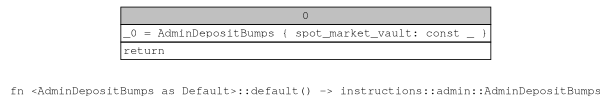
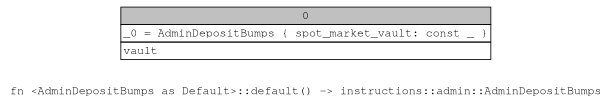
node "0": text "return" -> "vault"
